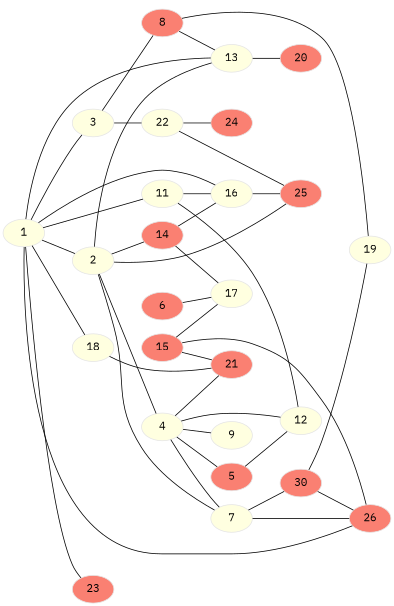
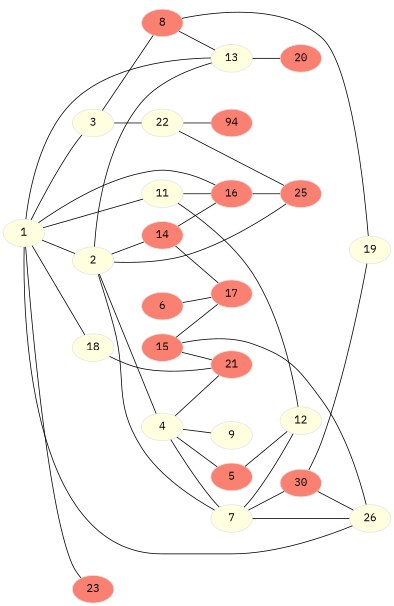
node "24": label "24" -> "94"
node "16": fillcolor lightyellow -> salmon
node "17": fillcolor lightyellow -> salmon
edge "12" -- "4": now "12" -- "7"
node "26": fillcolor salmon -> lightyellow
